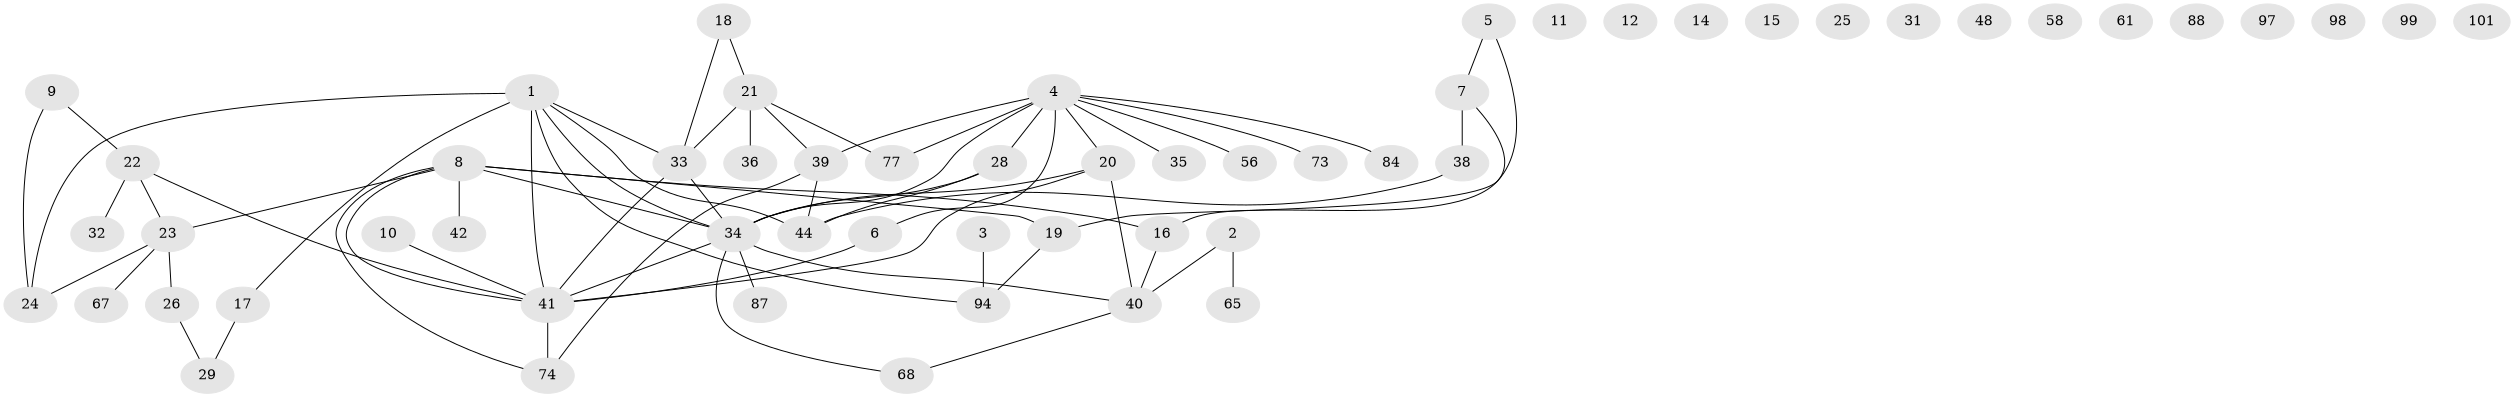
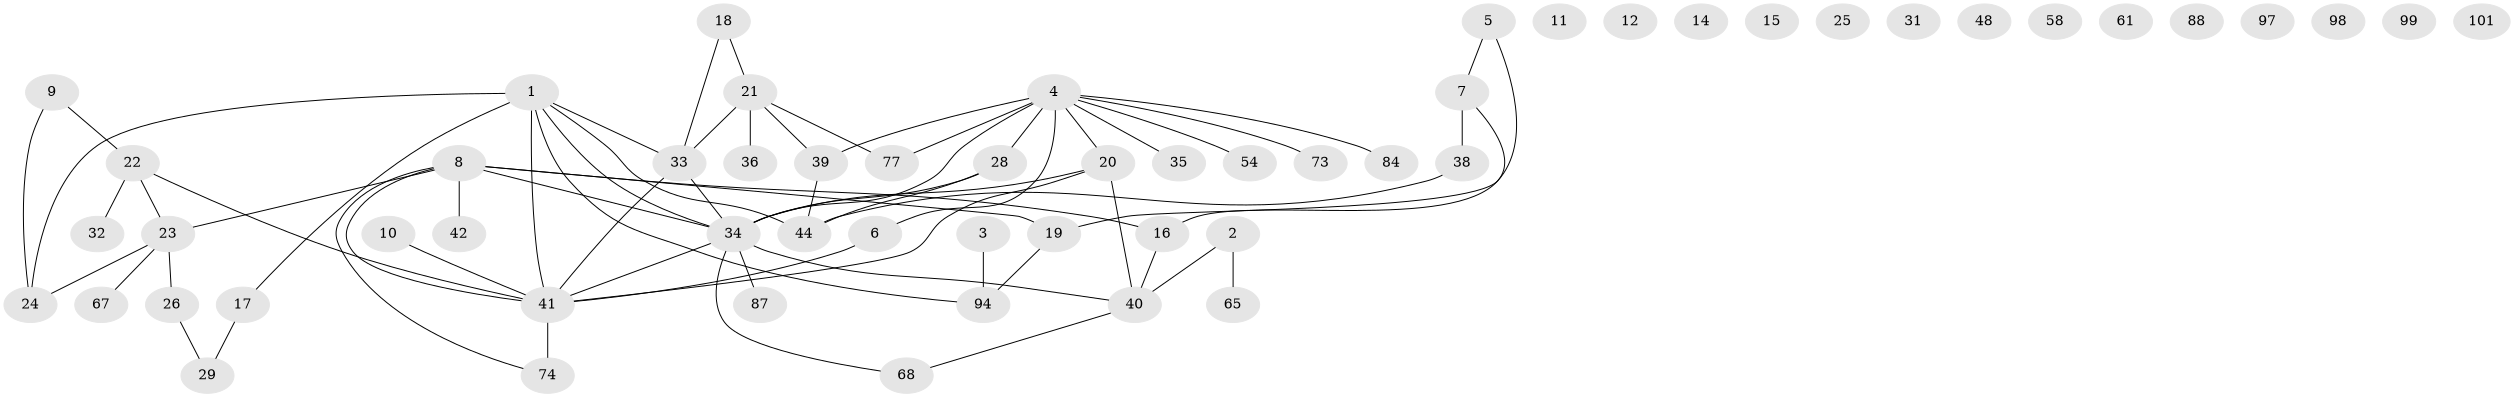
node "56": label "56" -> "54"
edge "39" -- "74": removed
